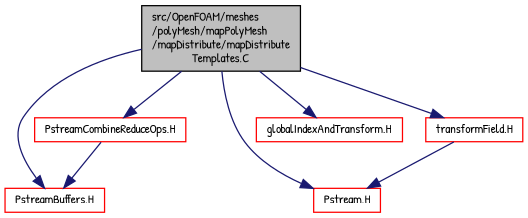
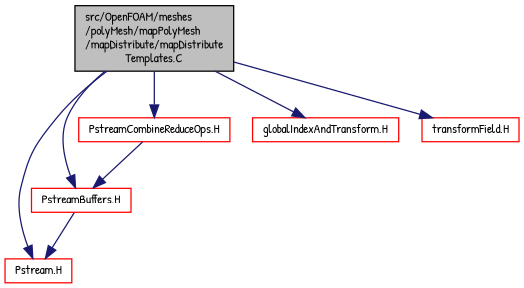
edge "transformField.H" -> "Pstream.H": now "PstreamBuffers.H" -> "Pstream.H"
